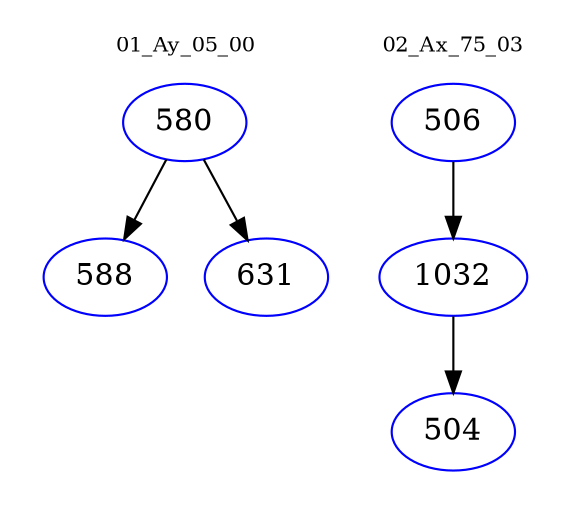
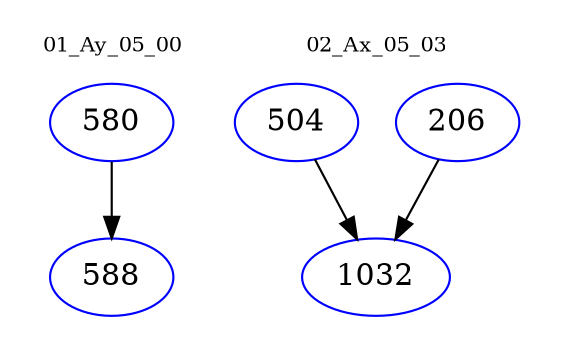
cluster "02_Ax_75_03": label "02_Ax_75_03" -> "02_Ax_05_03"
node "506": label "506" -> "206"
node "631": removed
edge "1032" -> "504": reversed
